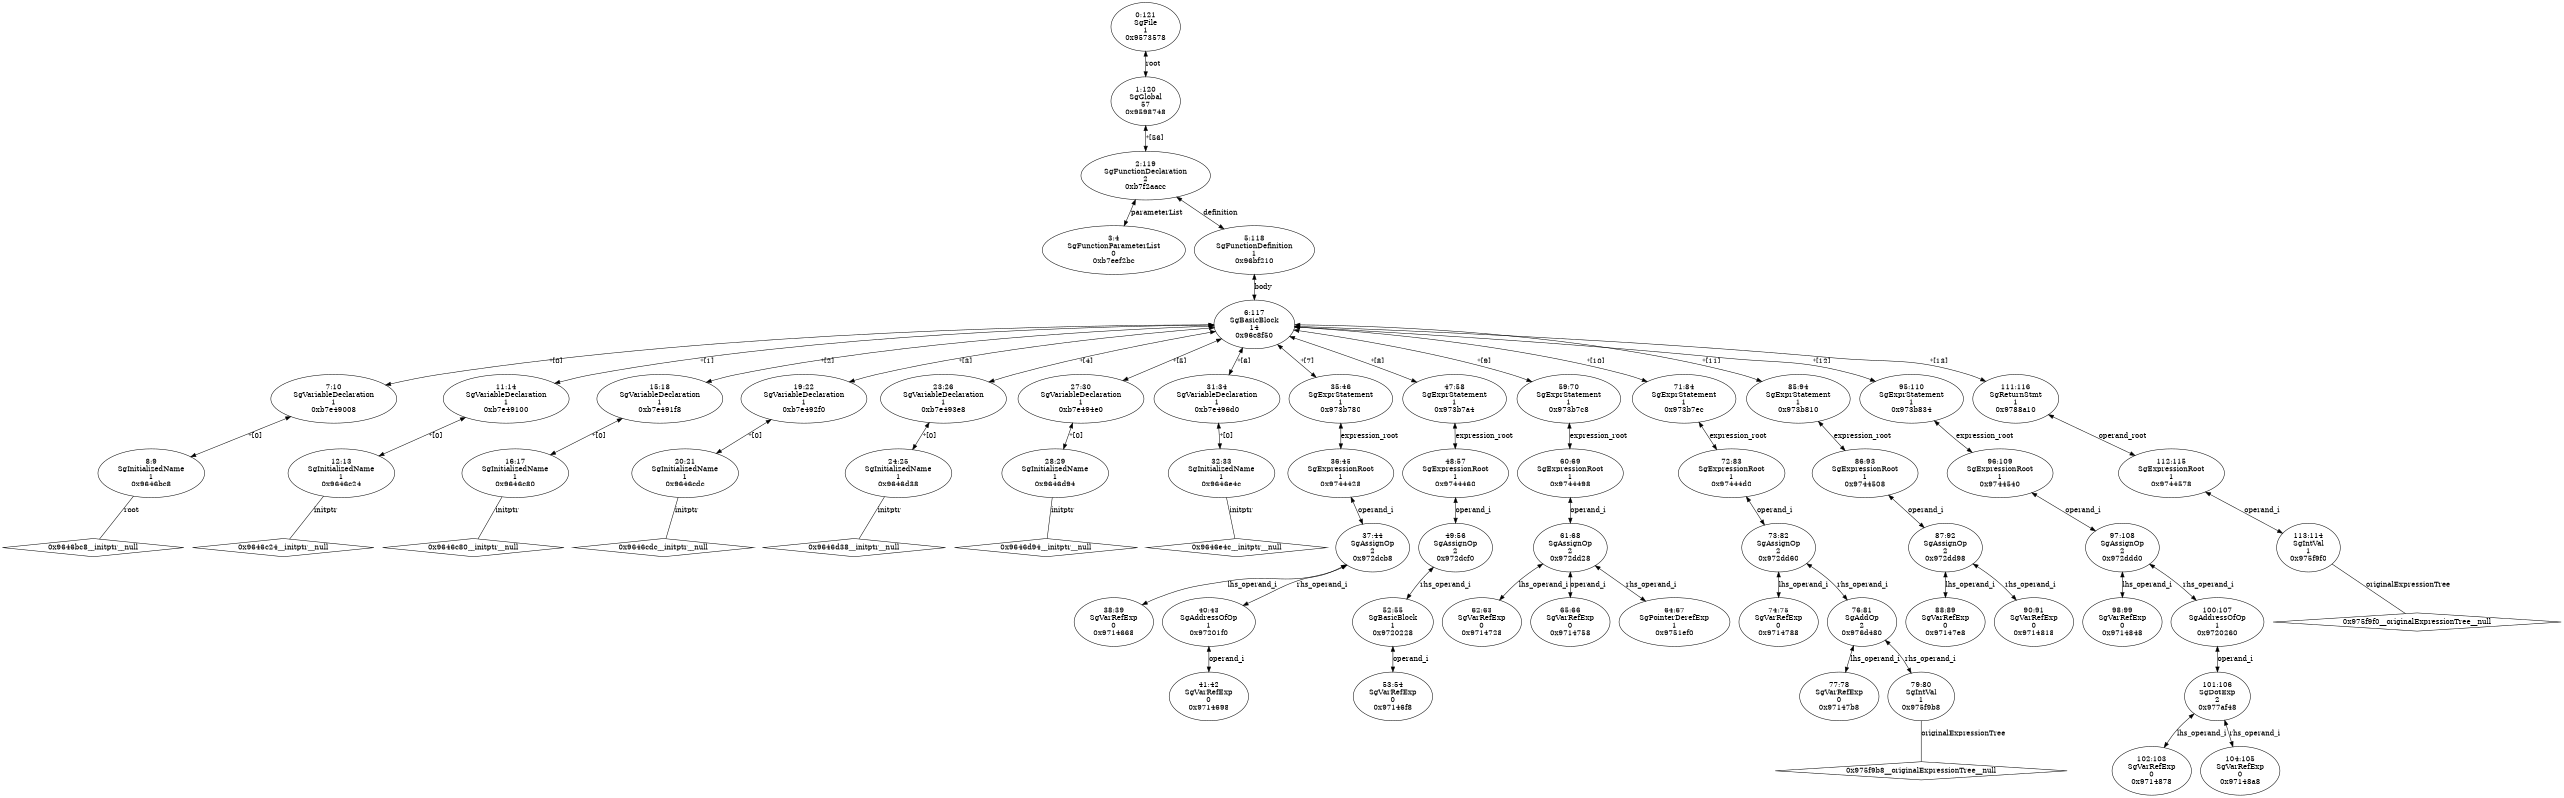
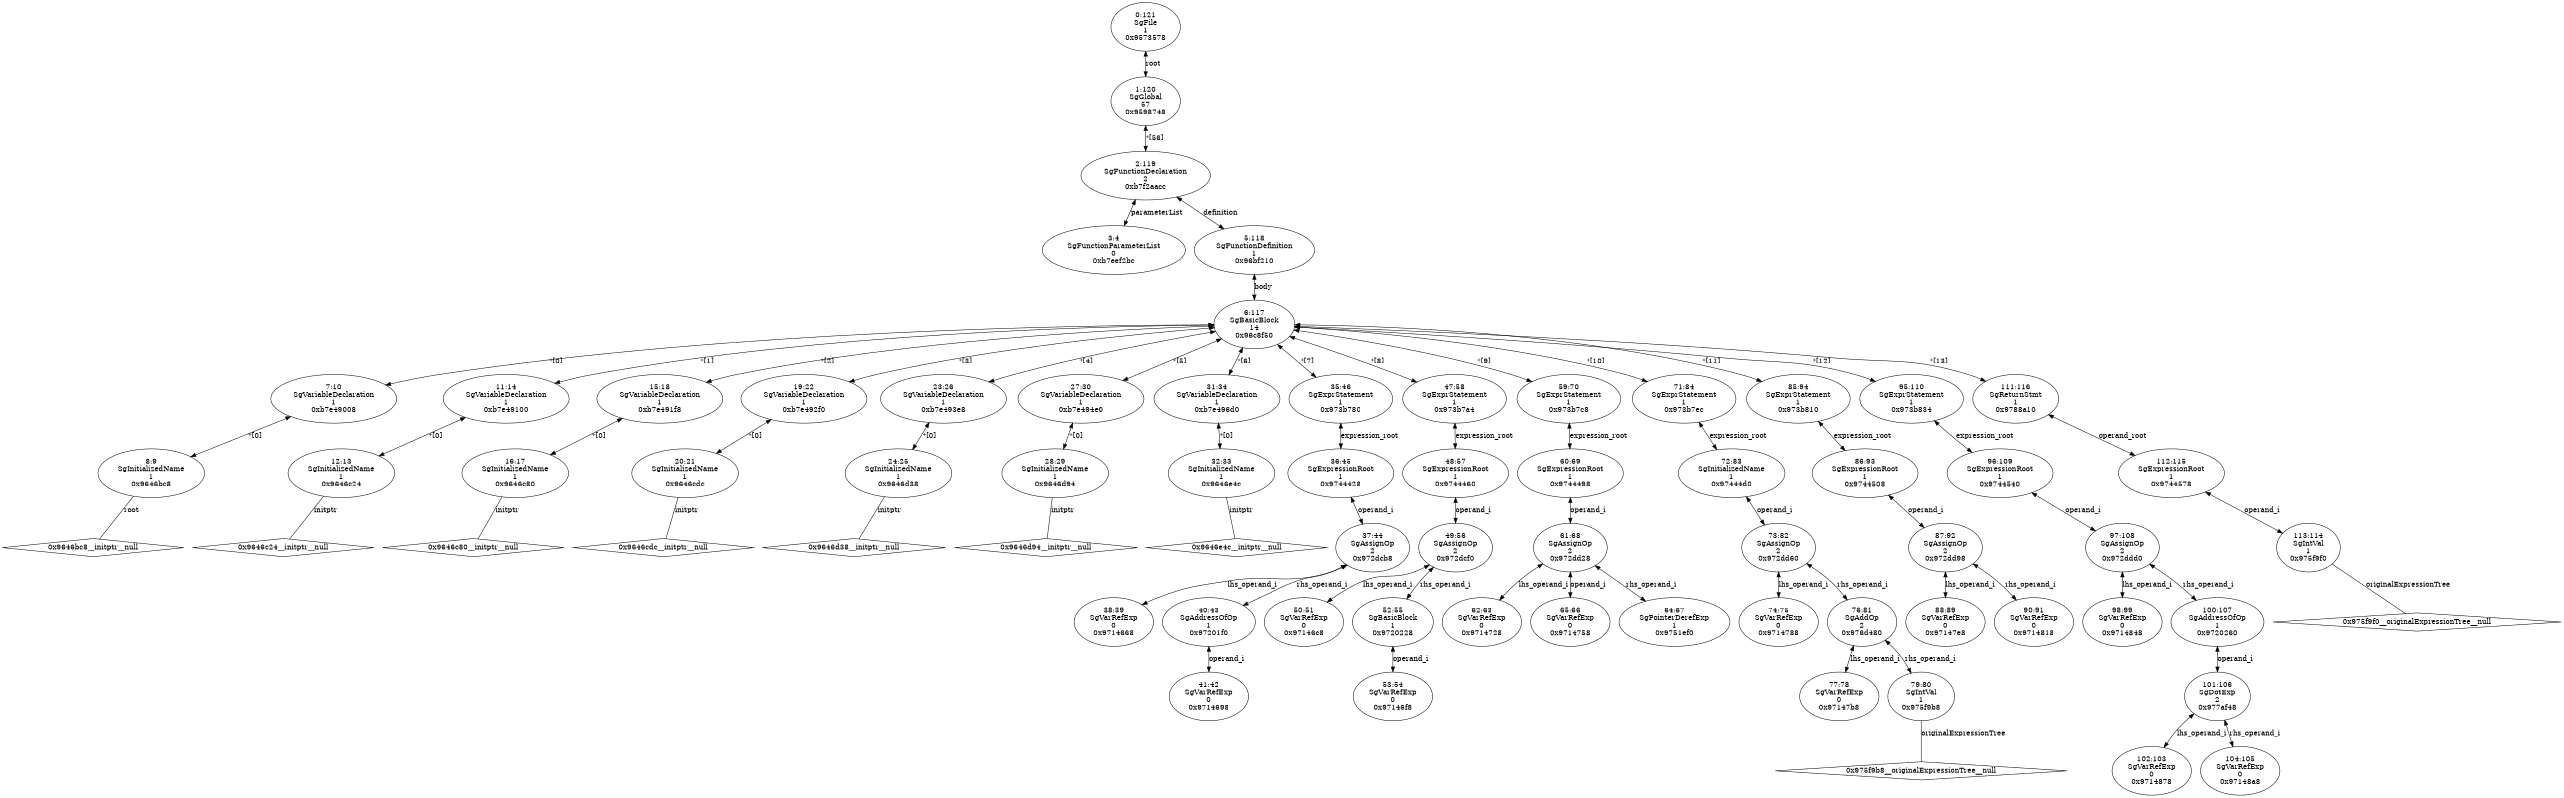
node "72:83 SgExpressionRoot 1 0x97444d0": label "72:83 SgExpressionRoot 1 0x97444d0" -> "72:83 SgInitializedName 1 0x97444d0"
node "50:51 SgVarRefExp 0 0x97146c8": added
